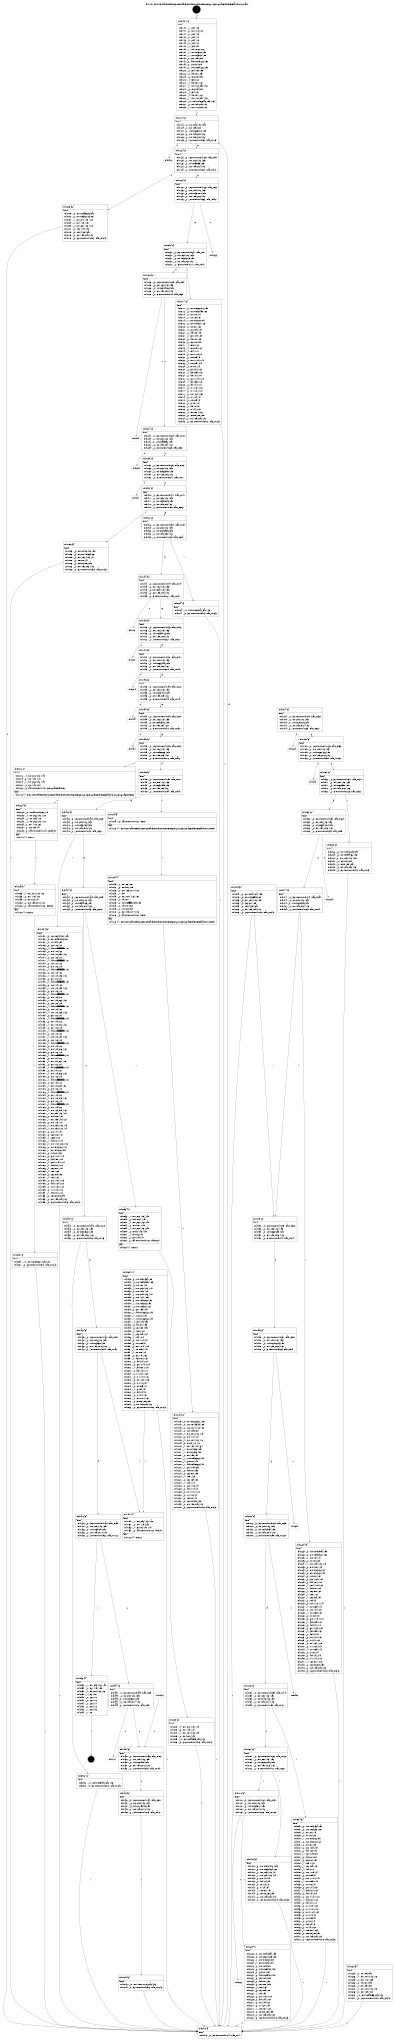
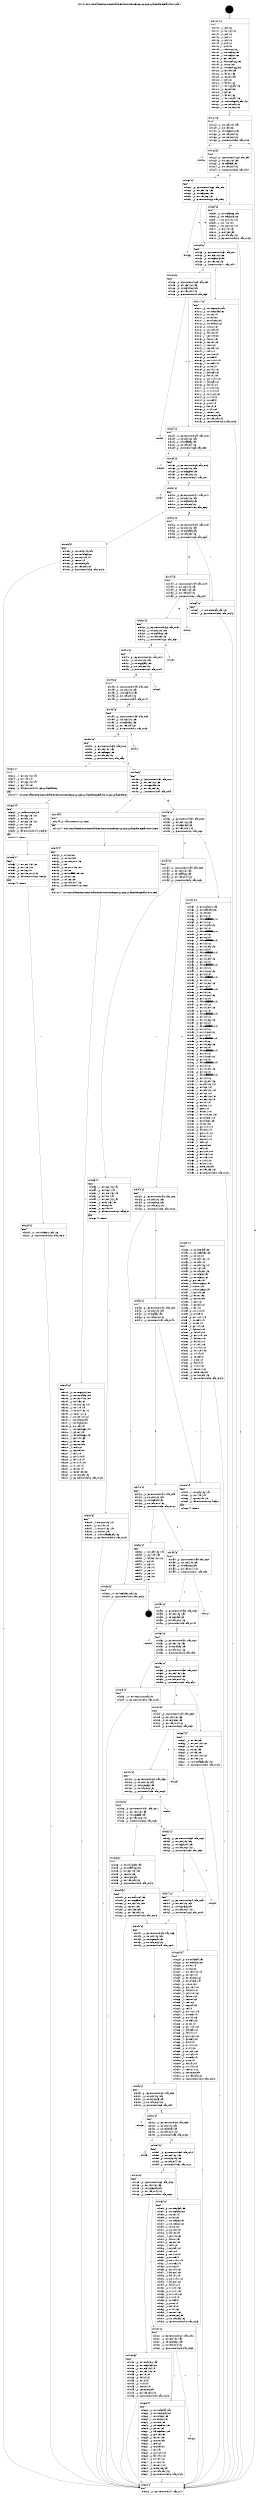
node "0x40294a": removed
node "0x401ae8 [28]": added
edge "0x40298f" -> "0x401ab0 [28]": reversed
